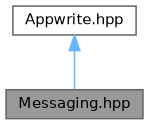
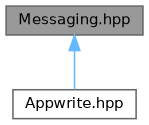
edge "Messaging.hpp" -> "Appwrite.hpp": reversed
